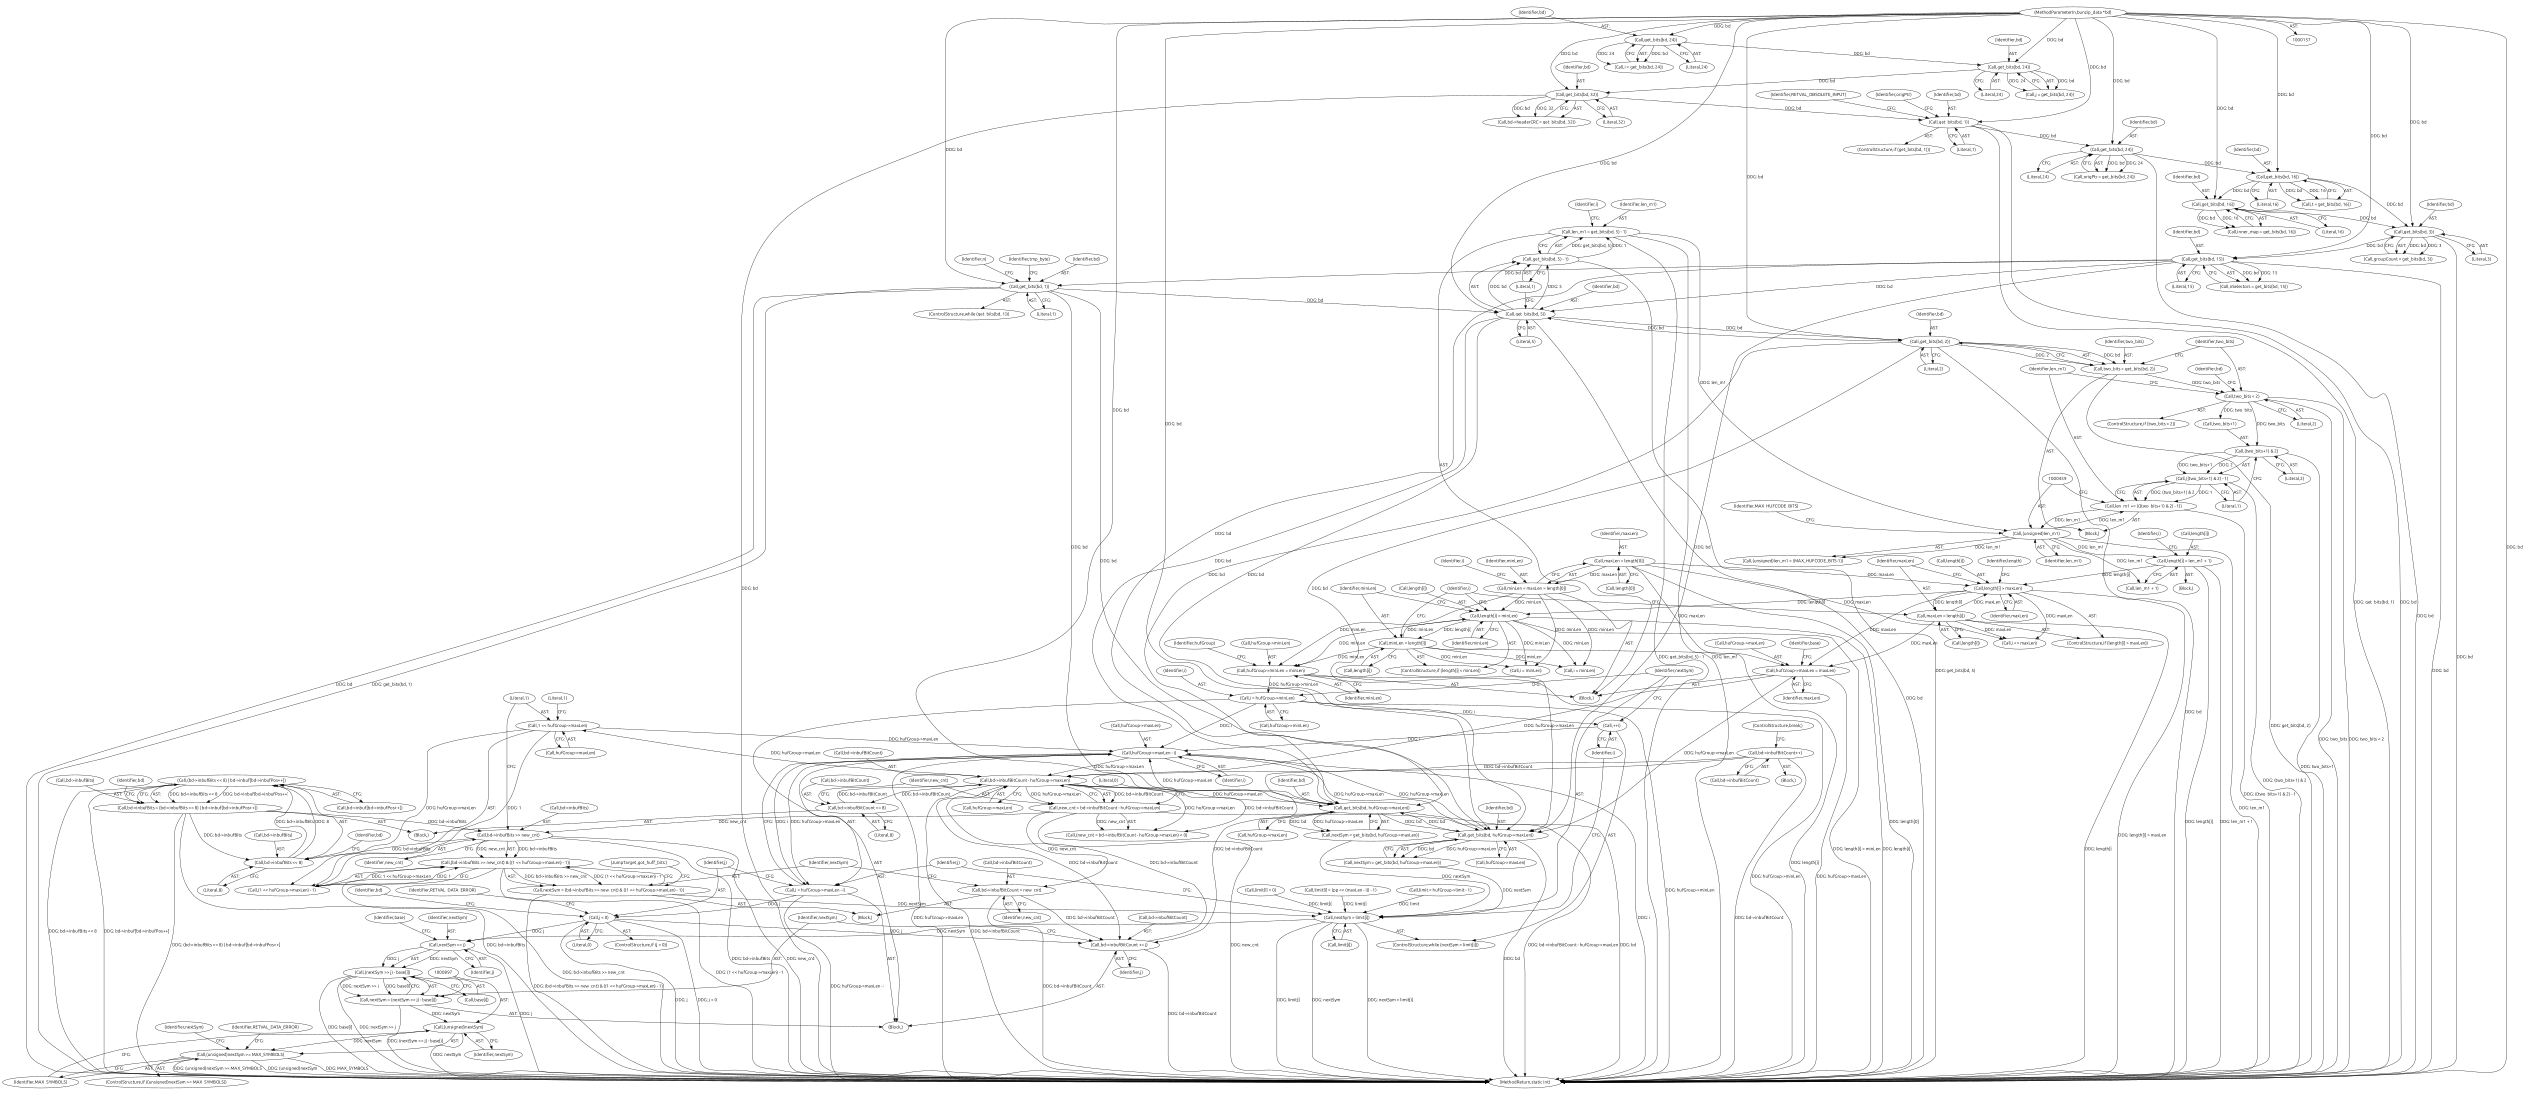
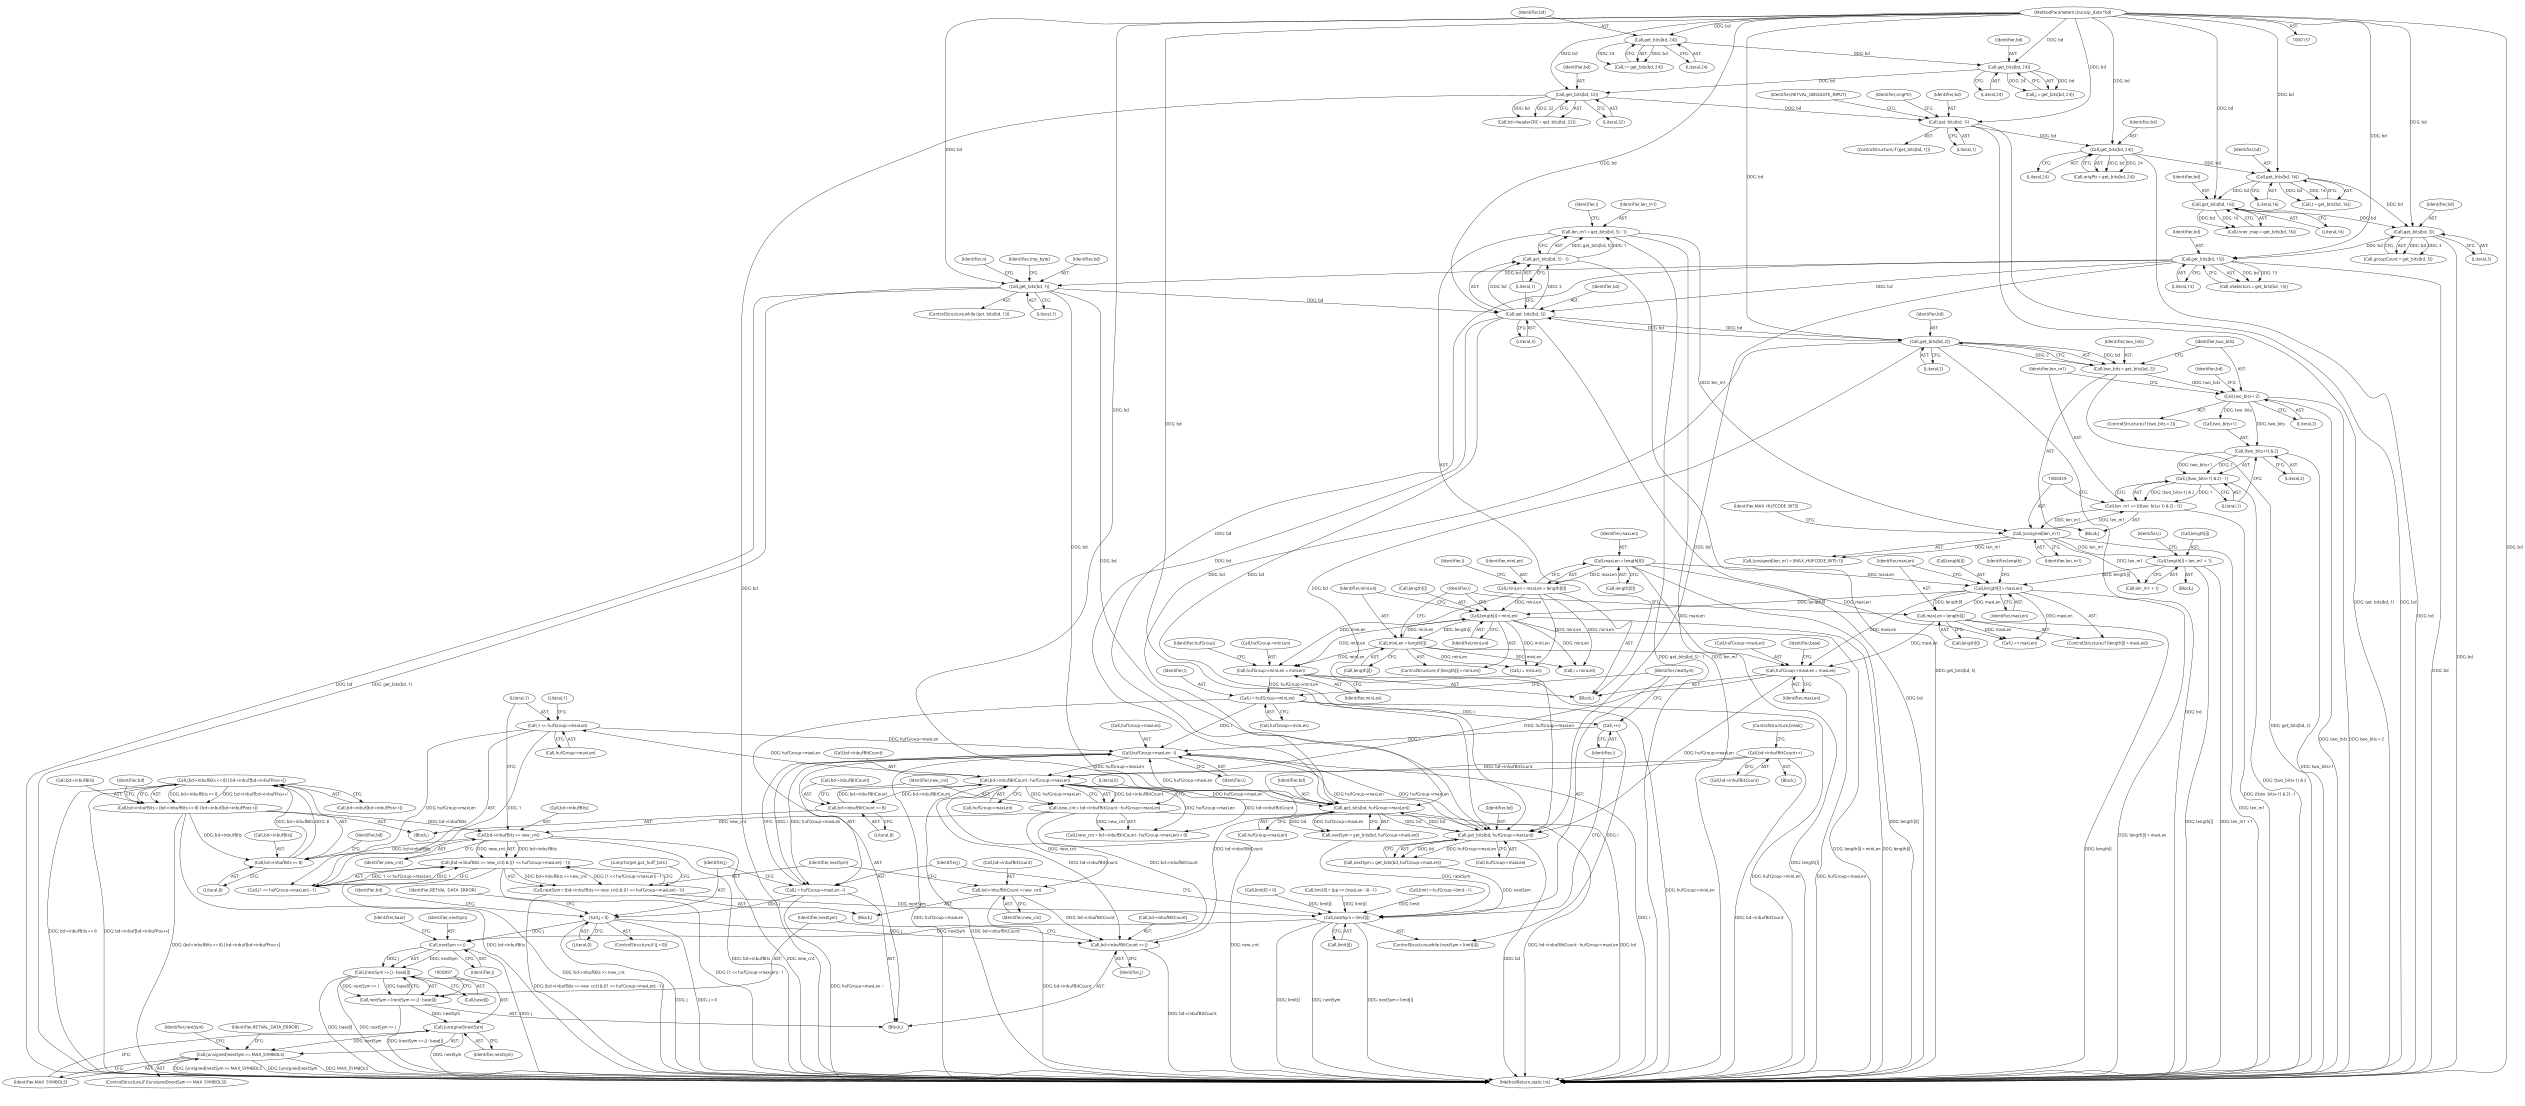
edge "(Call,++i)" -> "(ControlStructure,while (nextSym > limit[i]))": label "AST: " -> "DDG: i"
